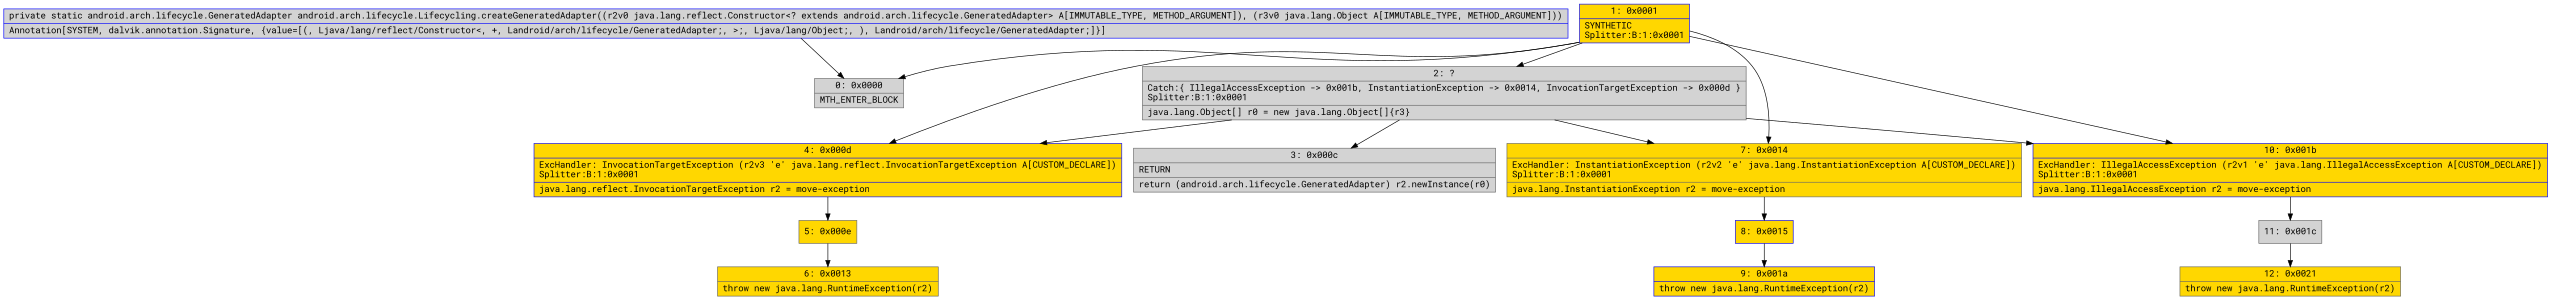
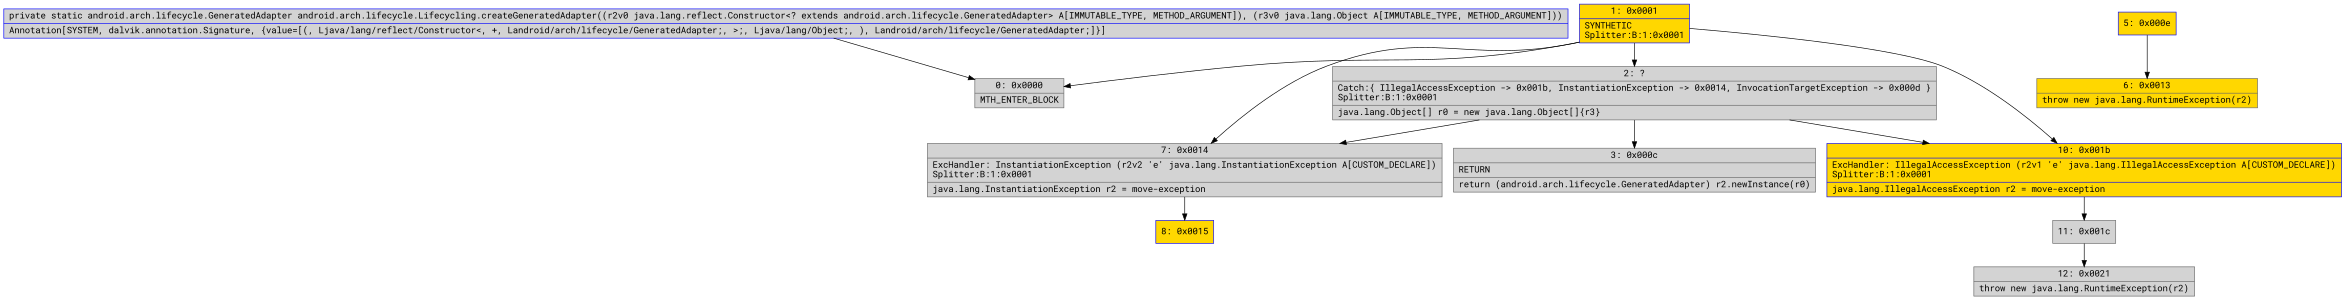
node "4: 0x000d": removed
node "7: 0x0014": fillcolor gold -> lightgrey
node "5: 0x000e": color gray40 -> blue
node "9: 0x001a": removed
node "12: 0x0021": fillcolor gold -> lightgrey
